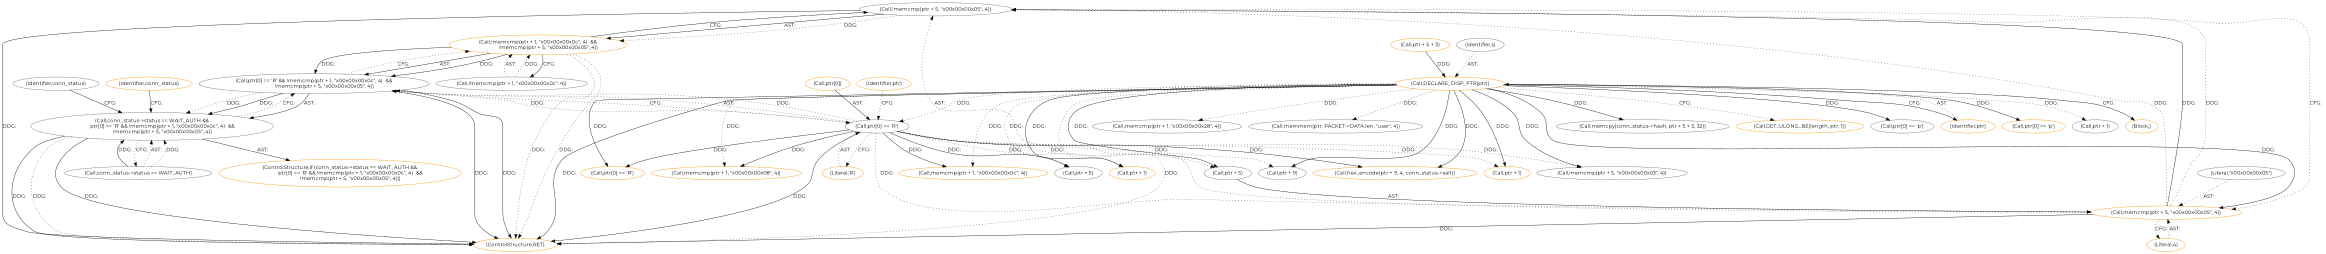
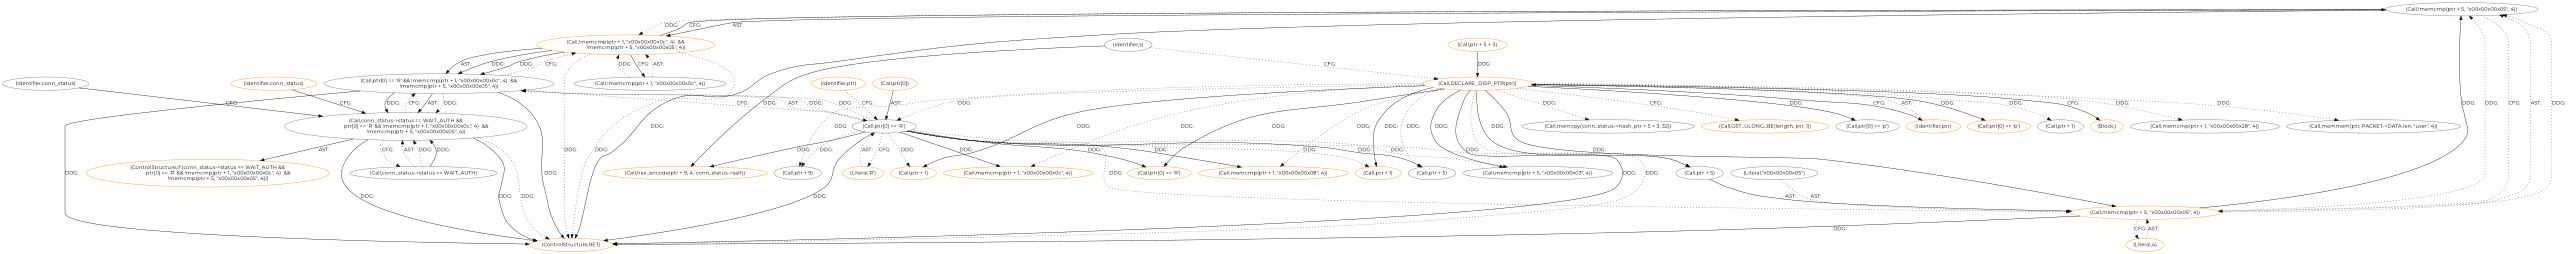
edge "(Identifier,s)" -> "(Call,DECLARE_DISP_PTR(ptr))": label "AST: " -> "CFG: "
edge "(Call,DECLARE_DISP_PTR(ptr))" -> "(Call,memcpy(conn_status->hash, ptr + 5 + 3, 32))": style solid -> dotted
edge "(Call,DECLARE_DISP_PTR(ptr))" -> "(Call,hex_encode(ptr + 9, 4, conn_status->salt))": now "(Identifier,s)" -> "(Call,hex_encode(ptr + 9, 4, conn_status->salt))"
edge "(Call,DECLARE_DISP_PTR(ptr))" -> "(Call,ptr + 9)": style solid -> dotted
